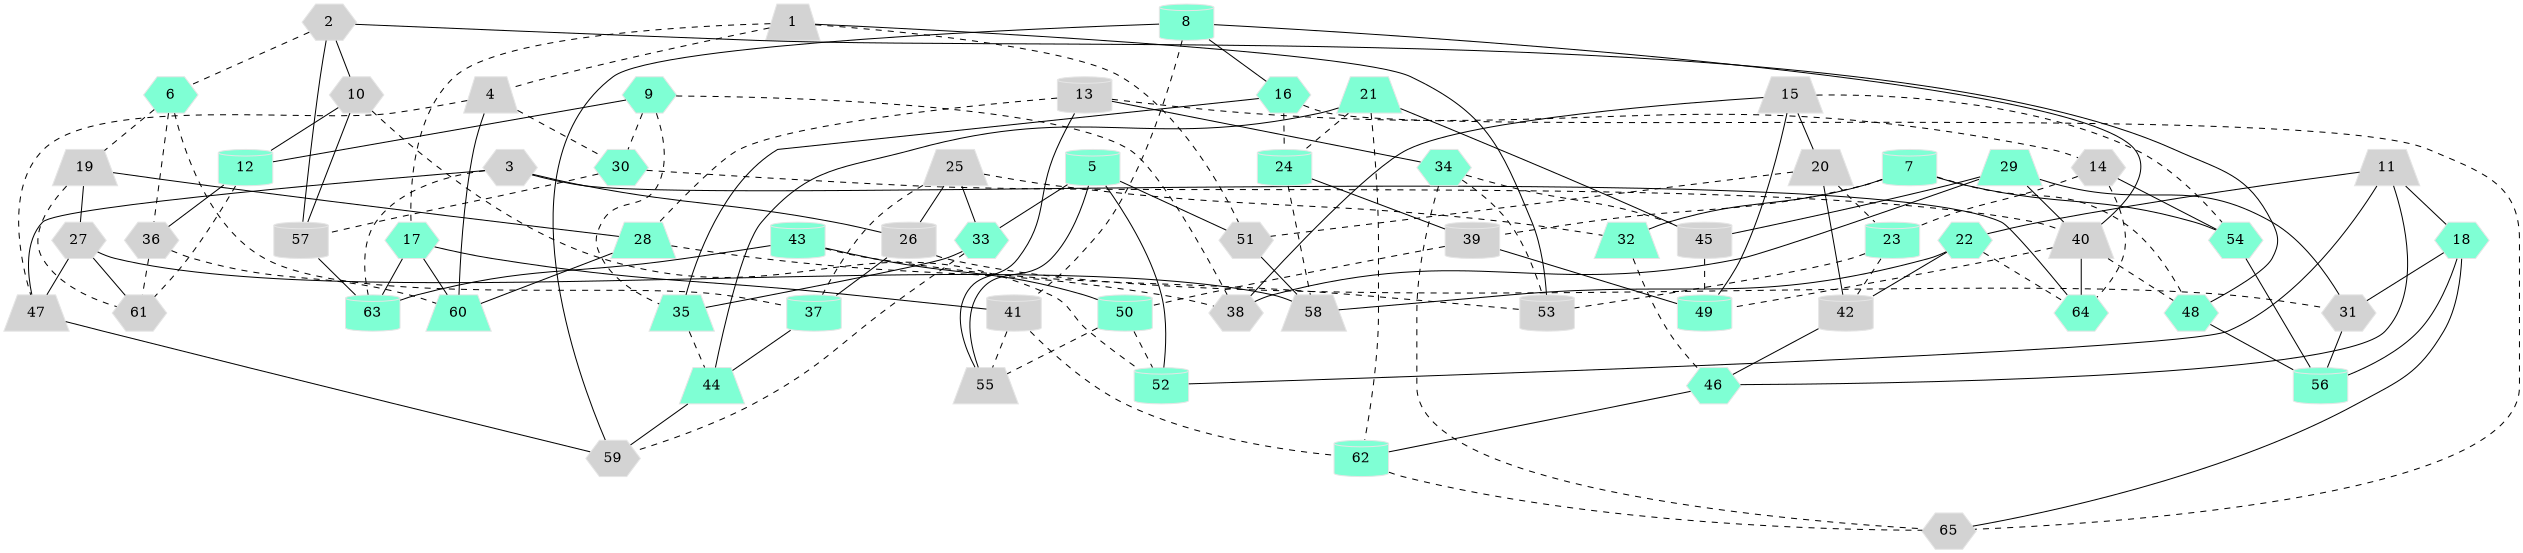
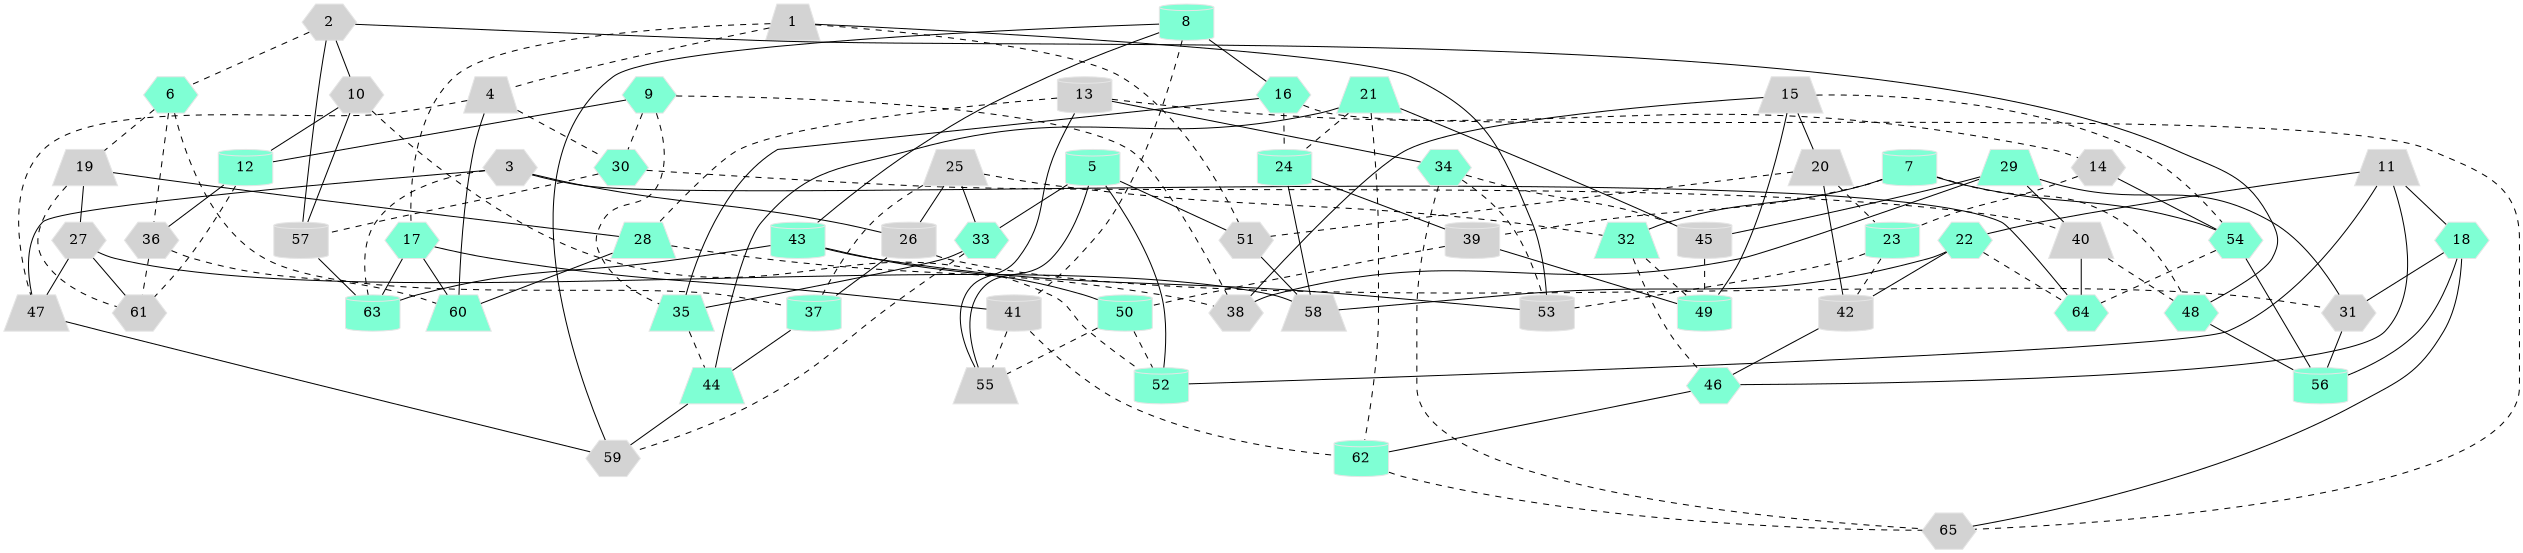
edge "8" -- "40": now "8" -- "43"
edge "14" -- "64": now "54" -- "64"
edge "24" -- "58": style dashed -> solid
edge "40" -- "49": now "32" -- "49"
edge "43" -- "53": style dashed -> solid
